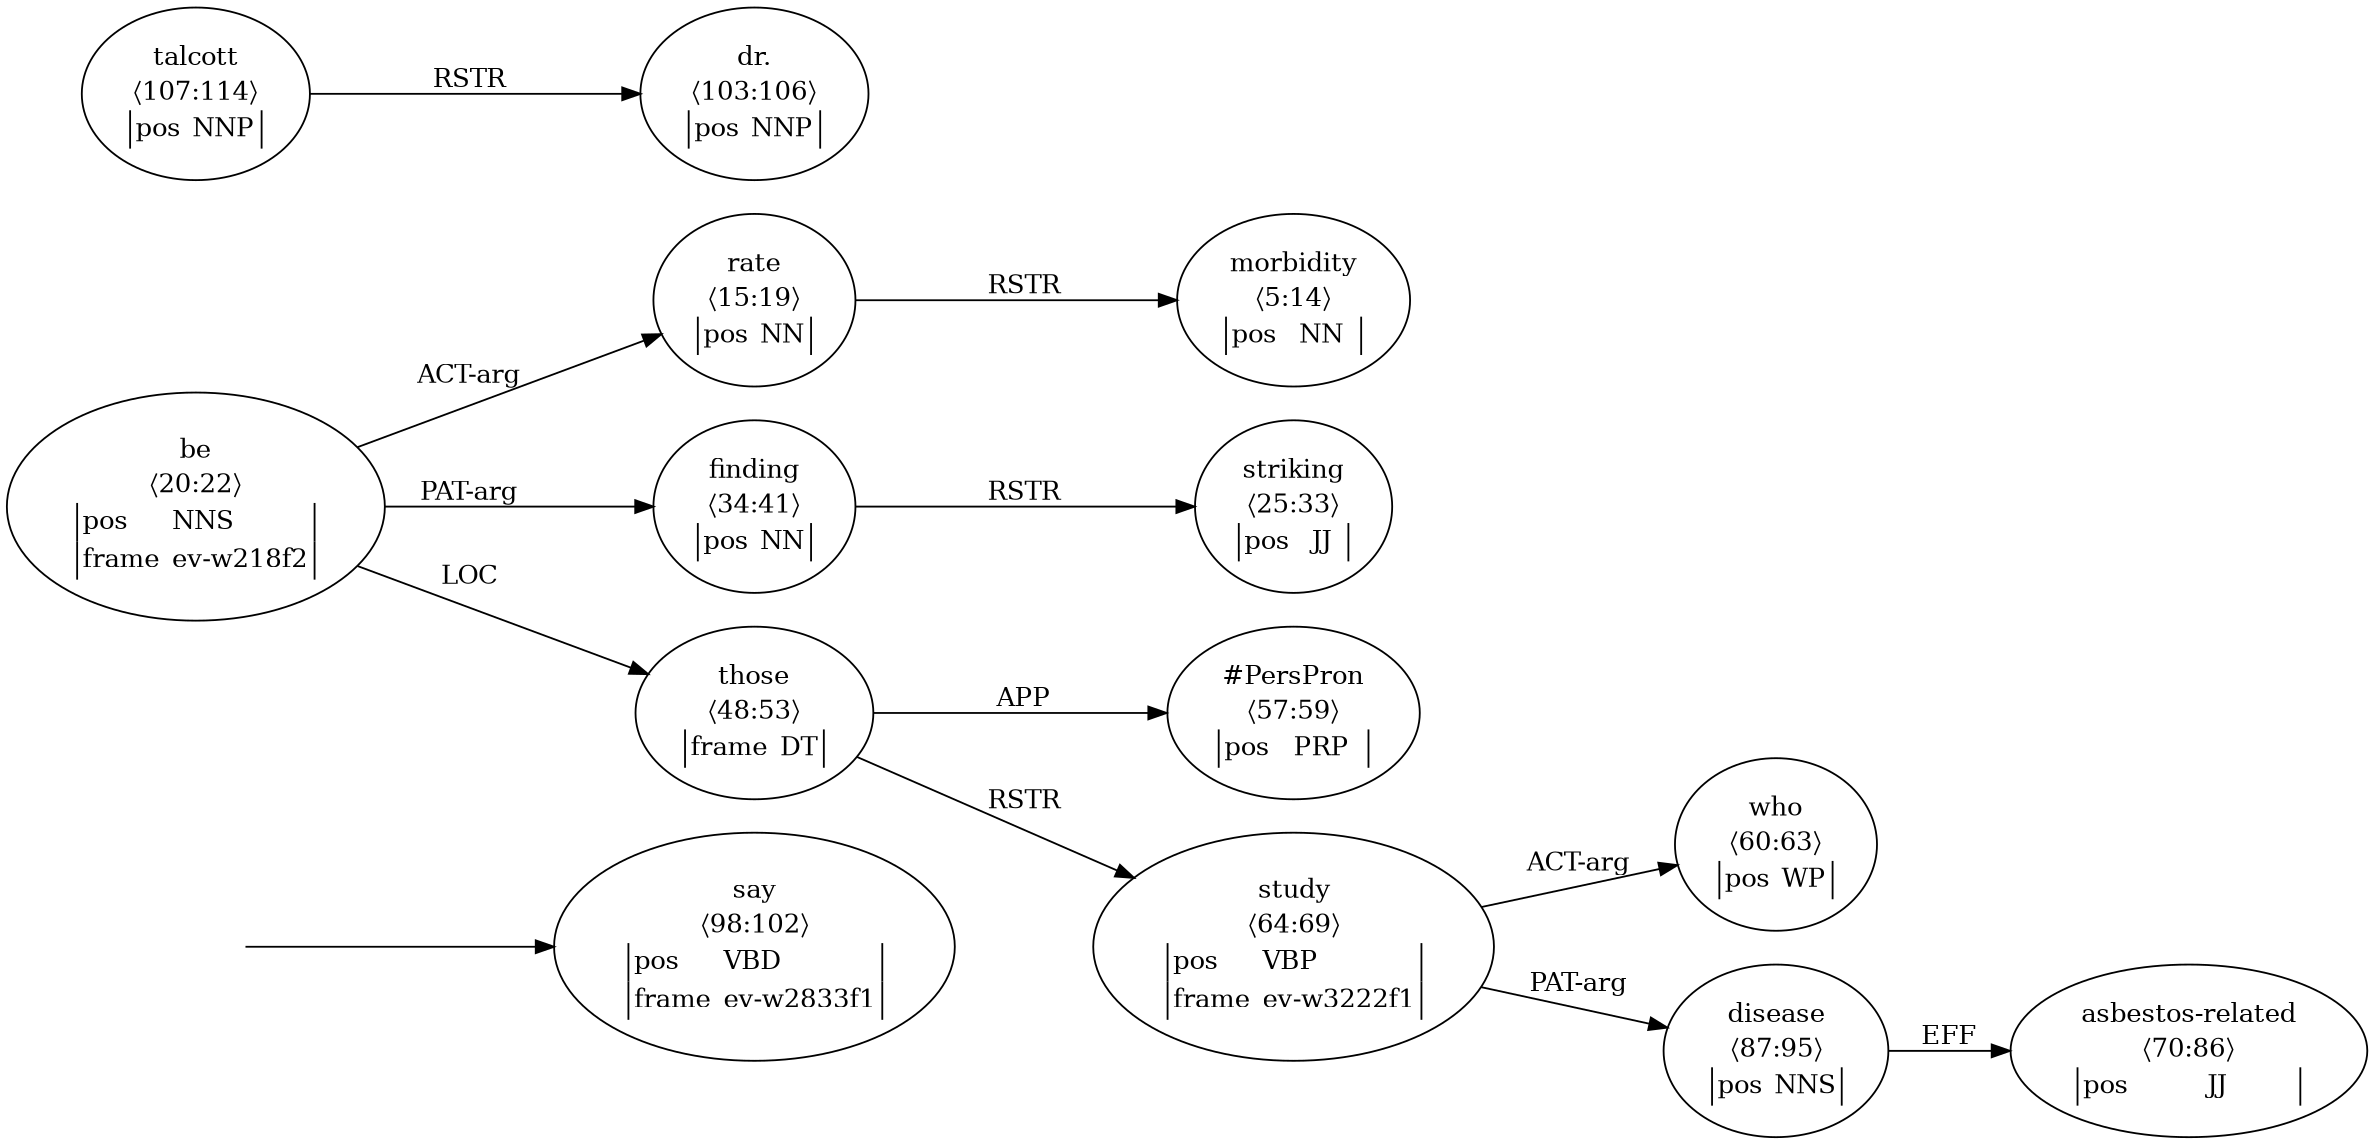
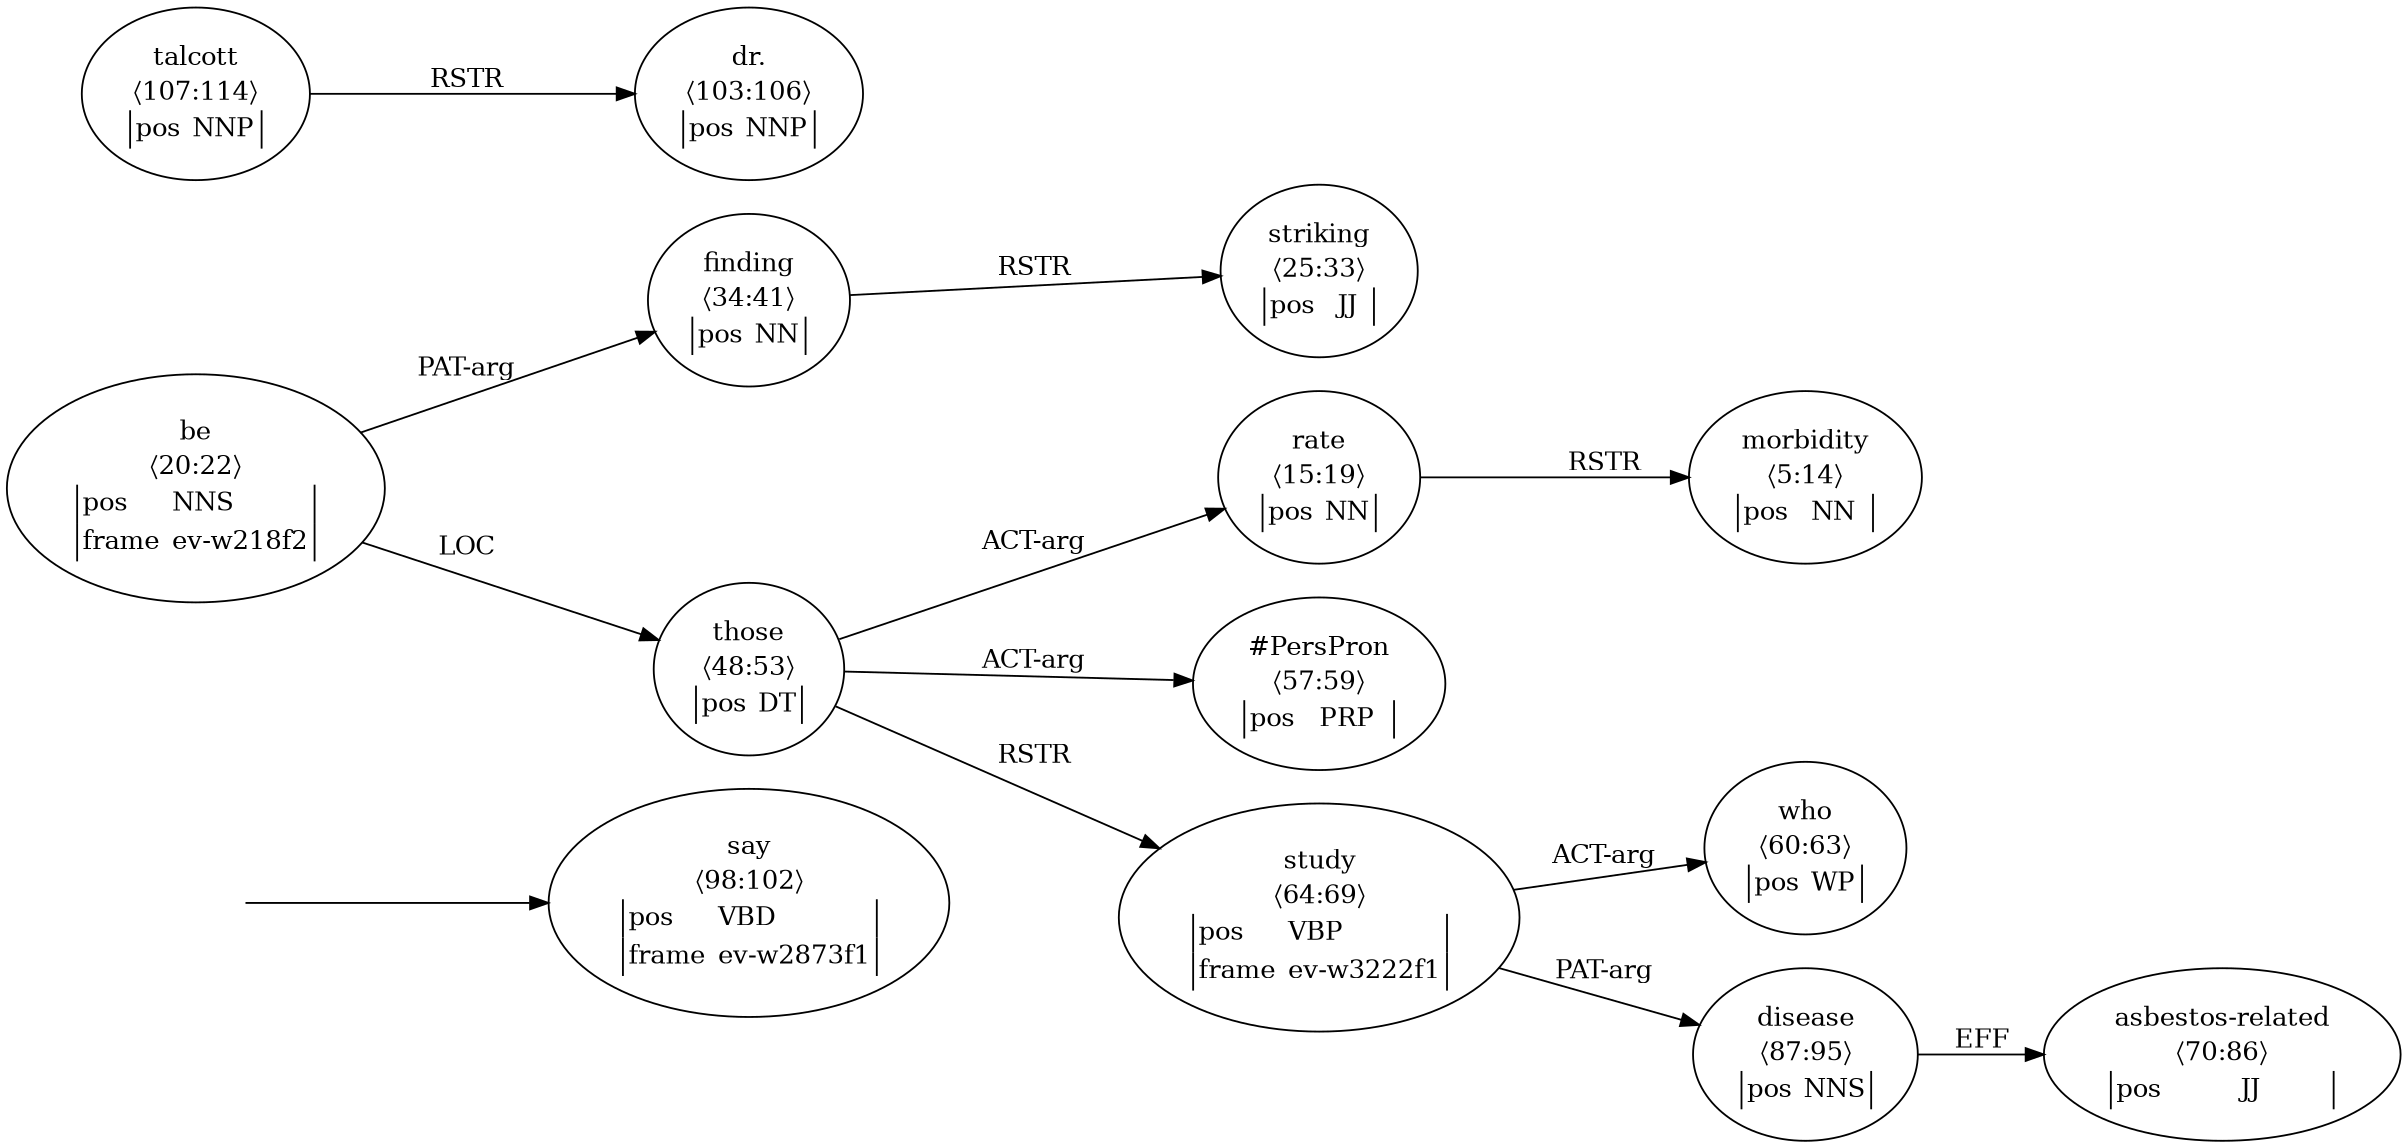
edge "be" -> "rate": now "those" -> "rate"
edge "those" -> "#PersPron": label "APP" -> "ACT-arg"
node "those": text "frame" -> "pos"
node "say": text "ev-w2833f1" -> "ev-w2873f1"
